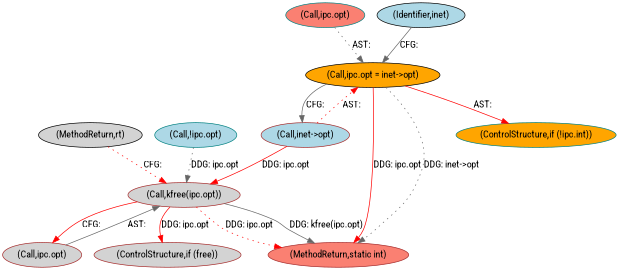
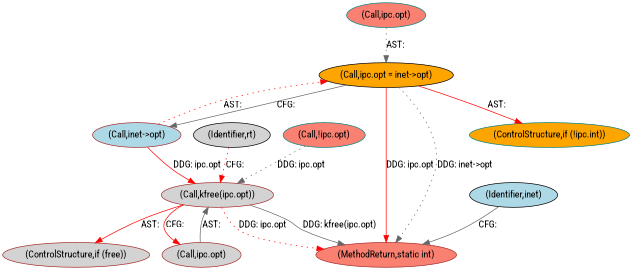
edge "(Identifier,inet)" -> "(Call,ipc.opt = inet->opt)": now "(Identifier,inet)" -> "(MethodReturn,static int)"
node "(MethodReturn,rt)": label "(MethodReturn,rt)" -> "(Identifier,rt)"
node "(Call,!ipc.opt)": fillcolor lightblue -> salmon
edge "(Call,kfree(ipc.opt))" -> "(ControlStructure,if (free))": label "DDG: ipc.opt" -> "AST: "
